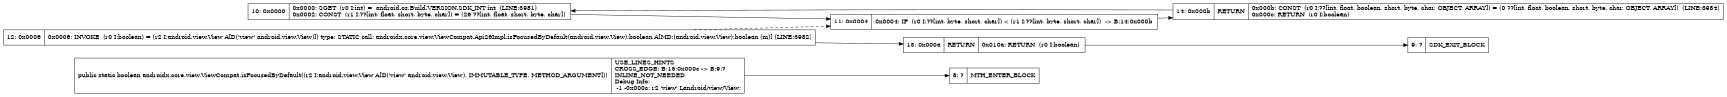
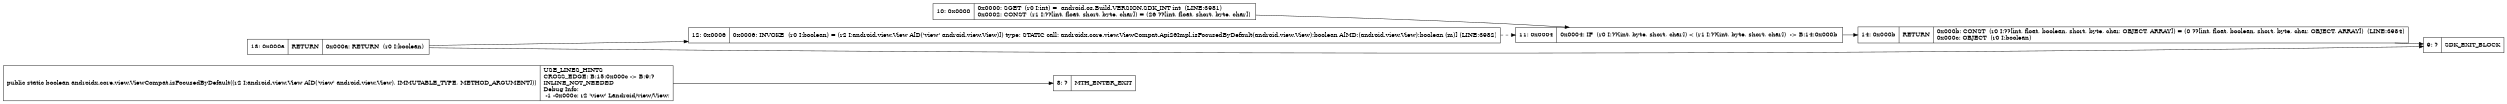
edge "14: 0x000b" -> "10: 0x0000": now "14: 0x000b" -> "9: ?"
node "14: 0x000b": text "0x000c: RETURN  (r0 I:boolean)" -> "0x000c: OBJECT  (r0 I:boolean)"
edge "12: 0x0006" -> "13: 0x000a": reversed
node "13: 0x000a": text "0x010a: RETURN  (r0 I:boolean)" -> "0x000a: RETURN  (r0 I:boolean)"
node "8: ?": text "MTH_ENTER_BLOCK" -> "MTH_ENTER_EXIT"
